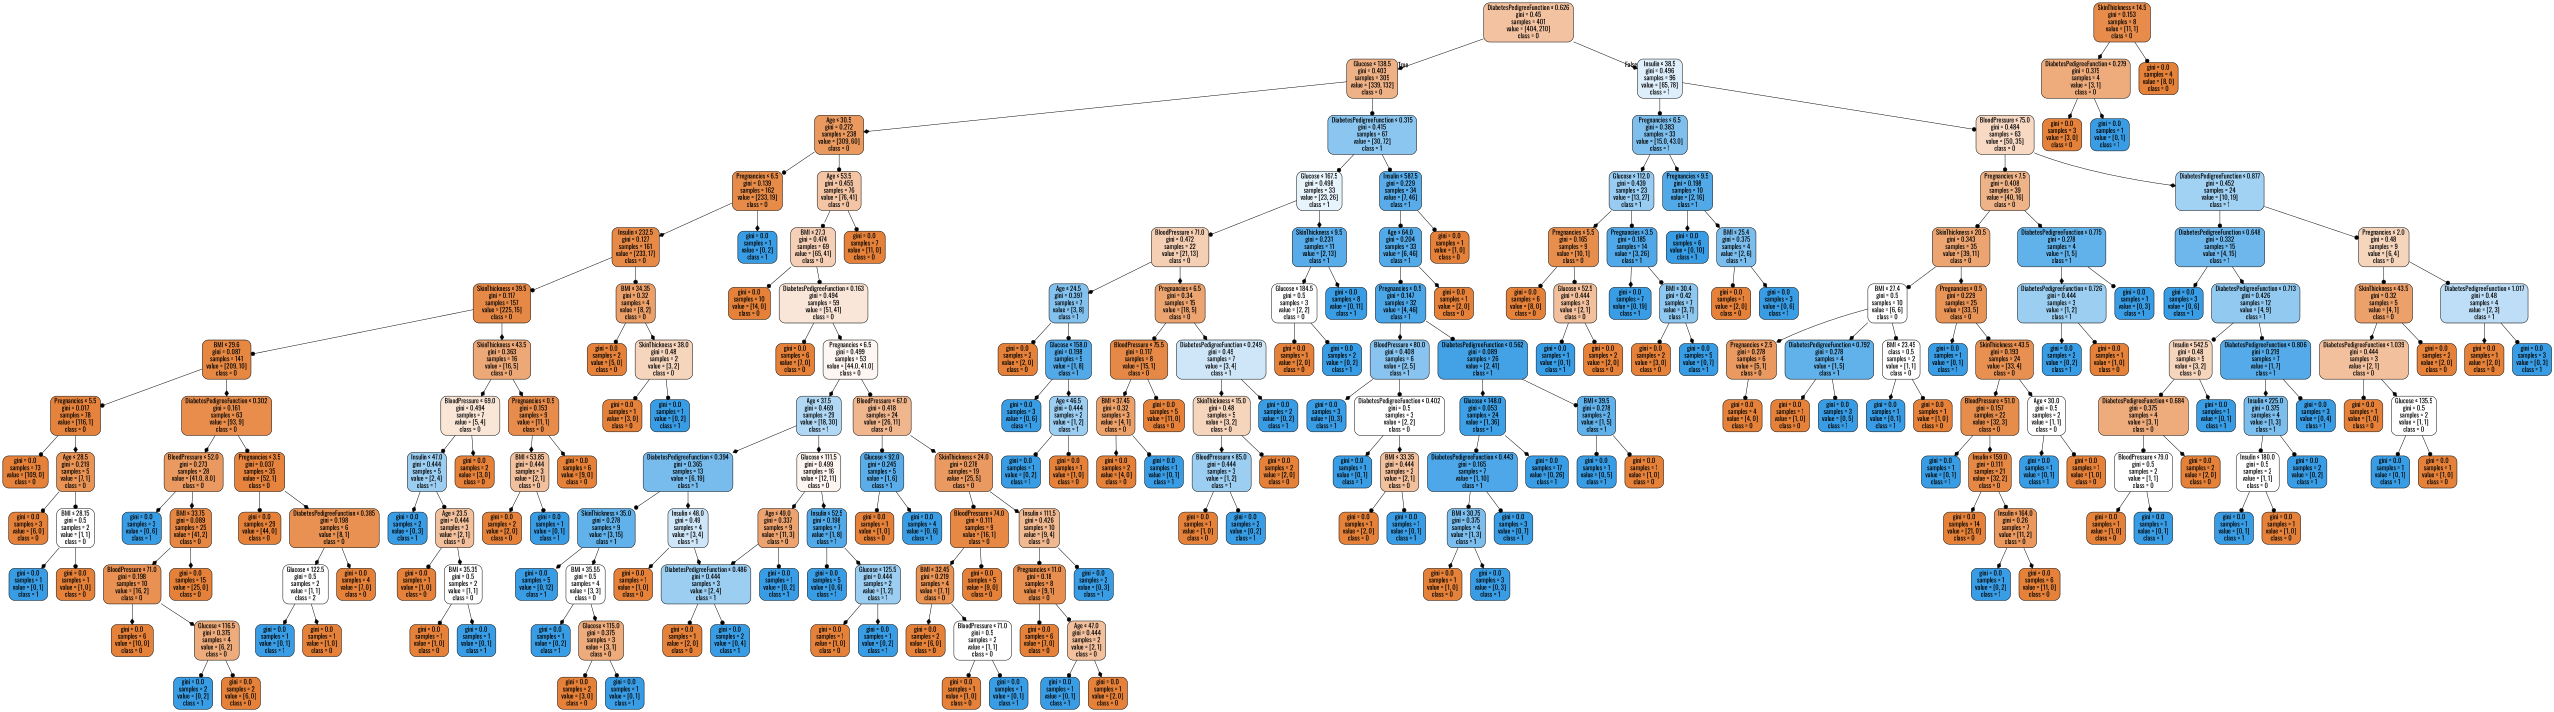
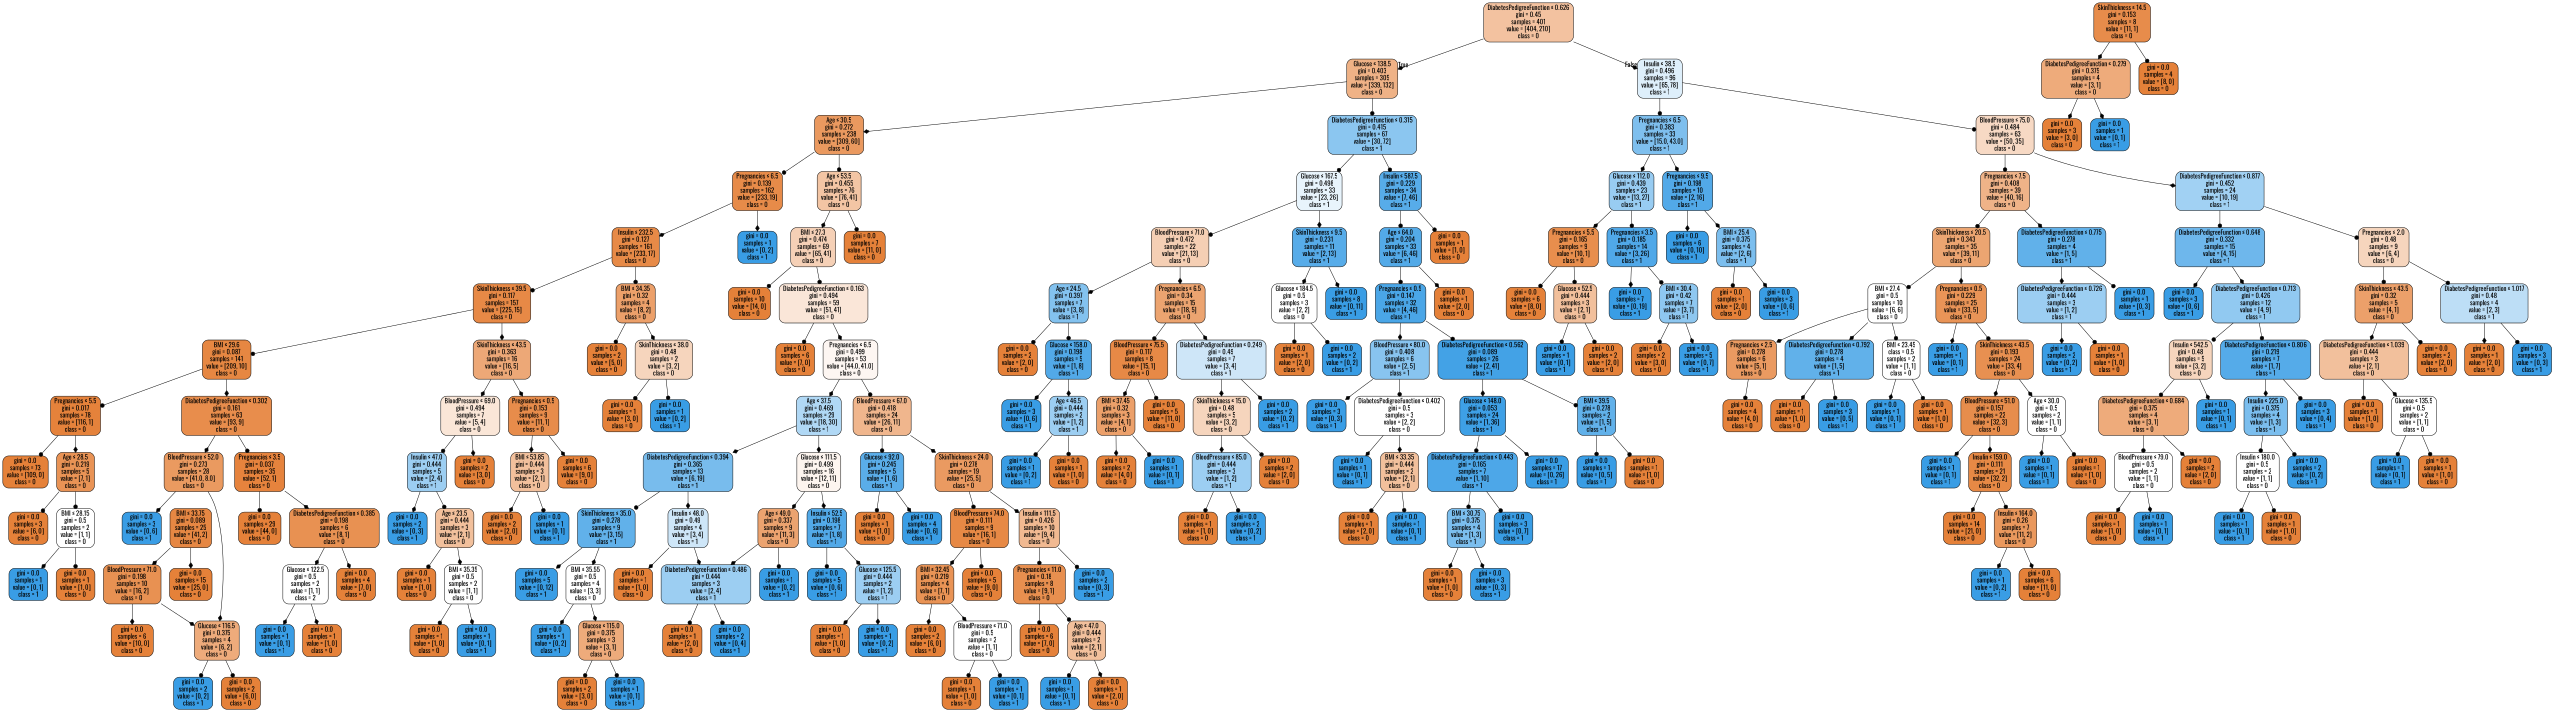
edge "Age ≤ 53.5" -> "BMI ≤ 27.3": arrowhead dot -> diamond
edge "BloodPressure ≤ 52.0" -> "BMI ≤ 33.75": now "BloodPressure ≤ 52.0" -> "Glucose ≤ 116.5"
